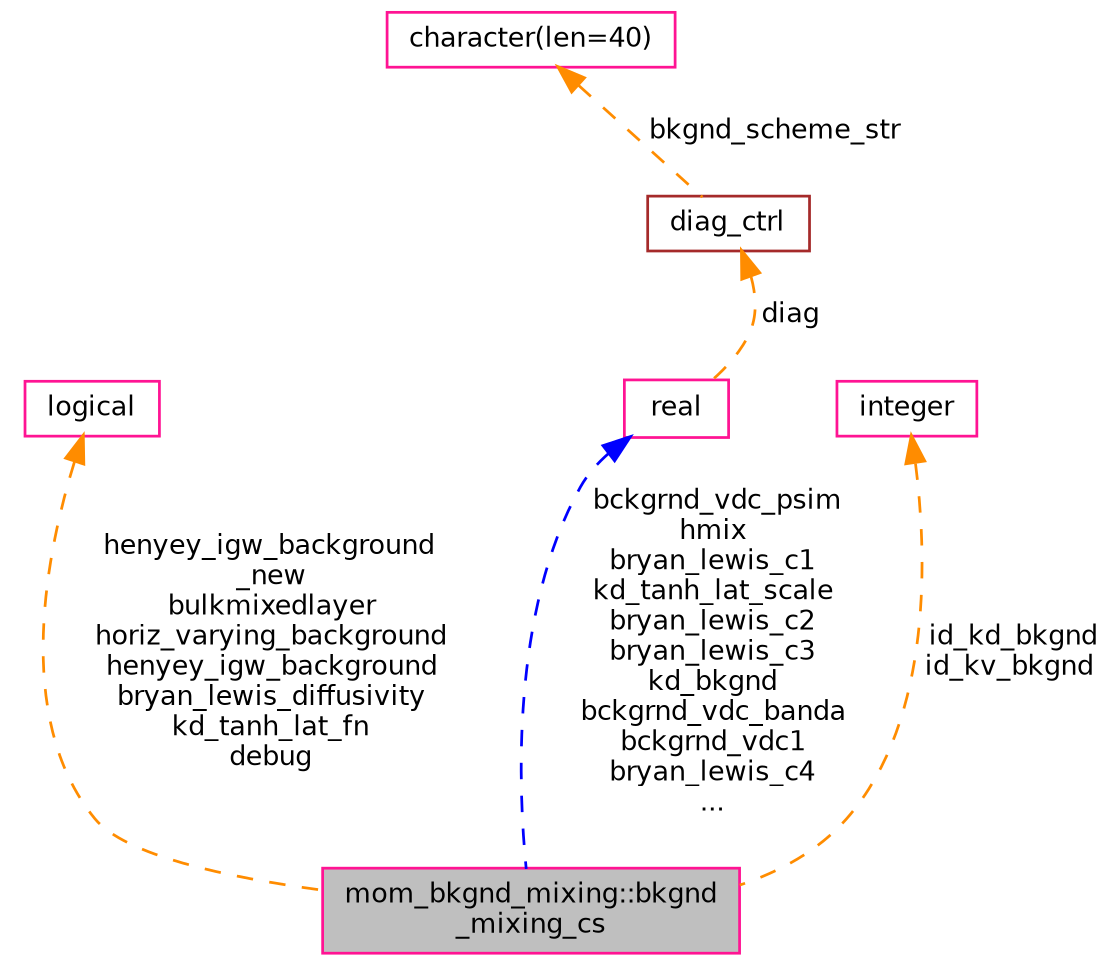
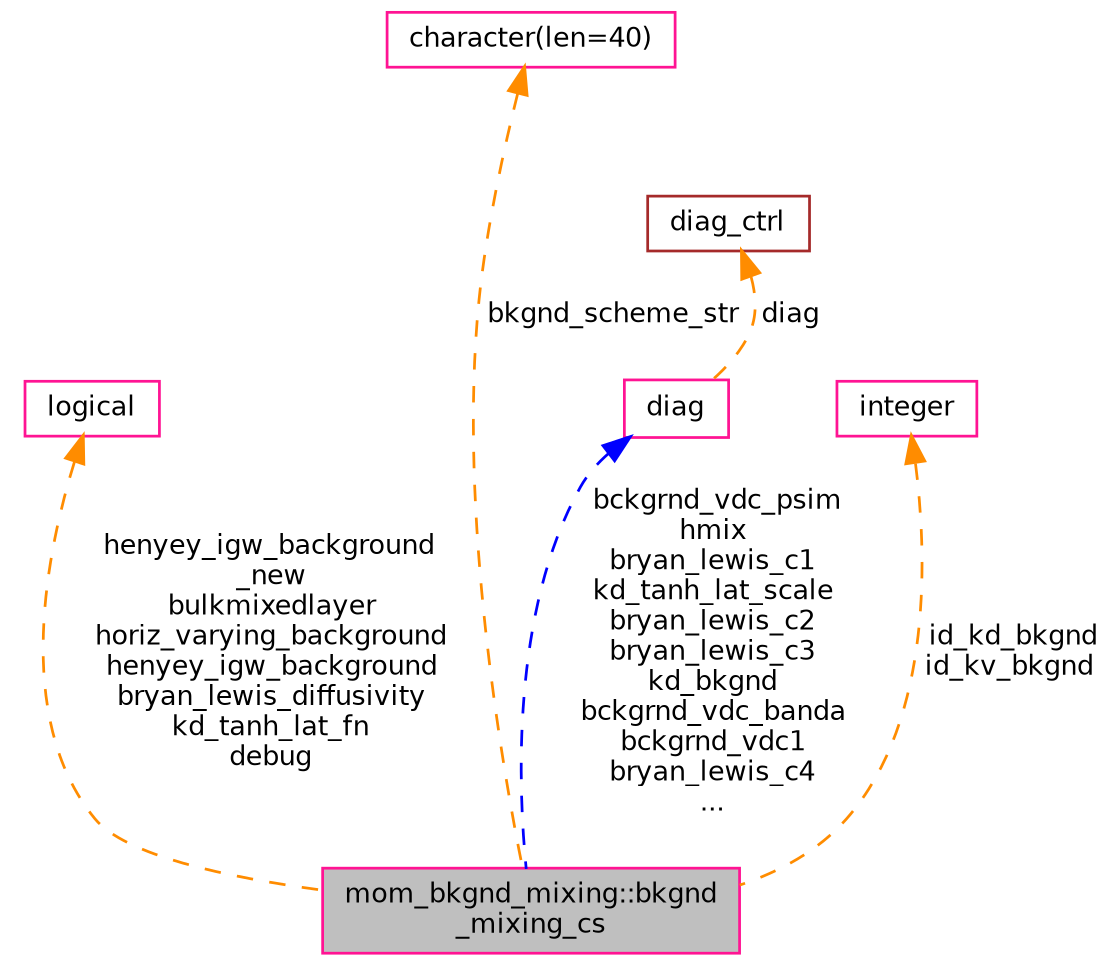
edge "diag_ctrl" -> "character(len=40)": now "mom_bkgnd_mixing::bkgnd _mixing_cs" -> "character(len=40)"
node "real": label "real" -> "diag"
